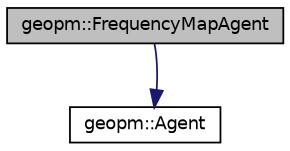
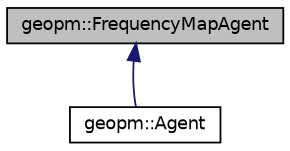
edge "geopm::FrequencyMapAgent" -> "geopm::Agent": reversed
